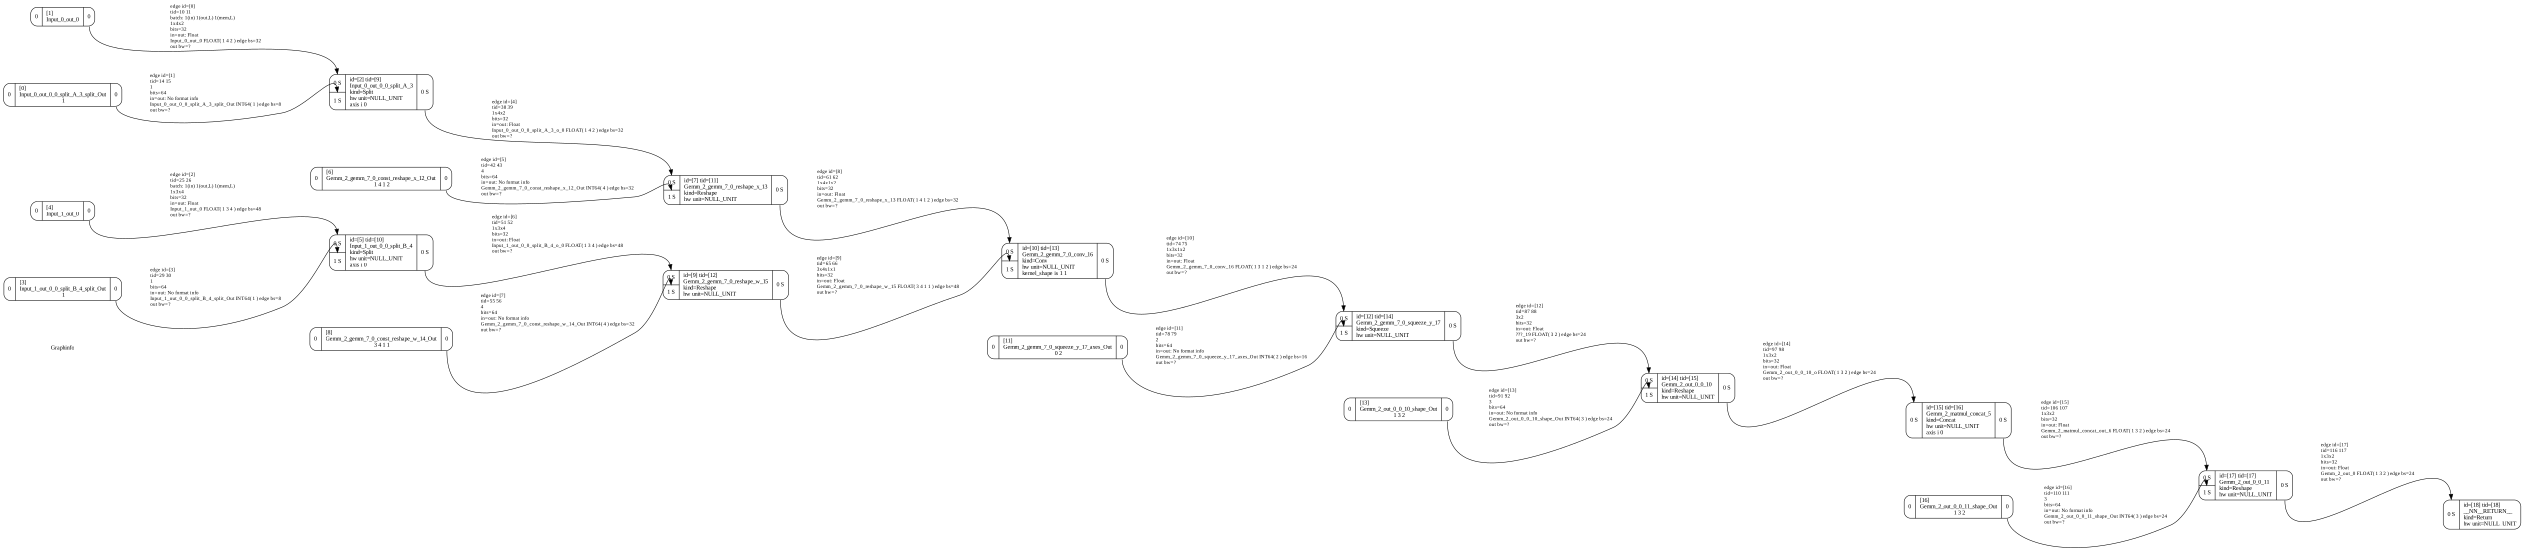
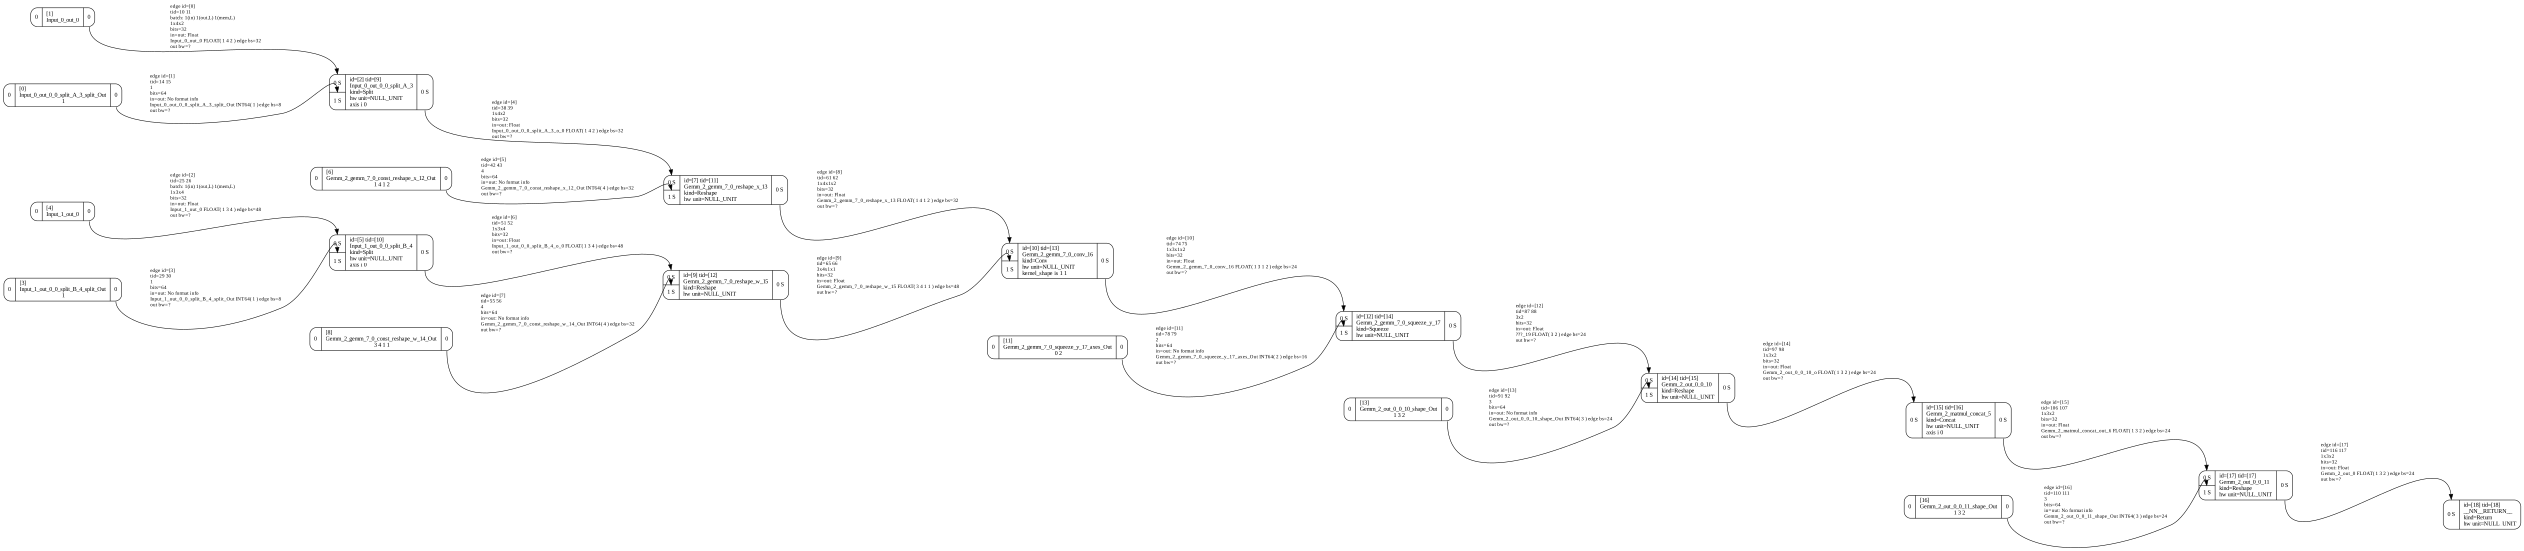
node "Graphinfo": removed
